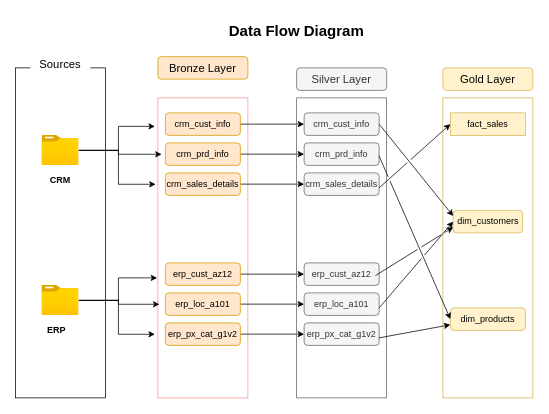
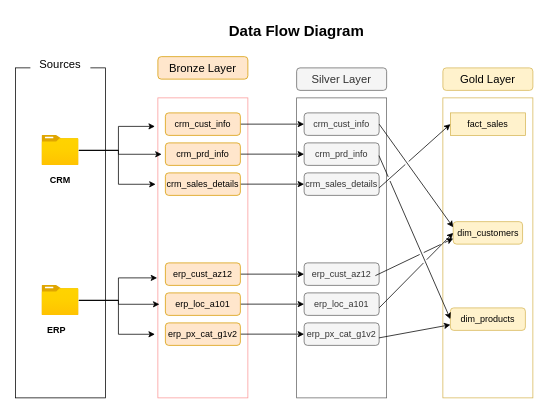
node "dim_customers": moved (488, 222) -> (488, 233)
